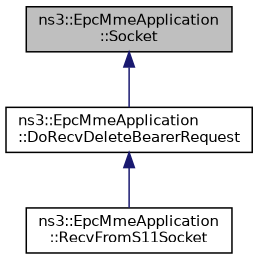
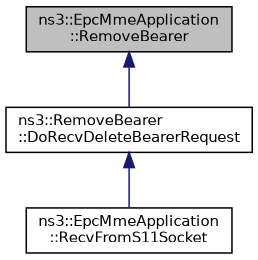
node "ns3::EpcMmeApplication ::Socket": label "ns3::EpcMmeApplication ::Socket" -> "ns3::EpcMmeApplication ::RemoveBearer"
node "ns3::EpcMmeApplication ::DoRecvDeleteBearerRequest": label "ns3::EpcMmeApplication ::DoRecvDeleteBearerRequest" -> "ns3::RemoveBearer ::DoRecvDeleteBearerRequest"
